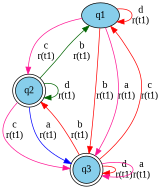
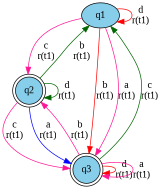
edge "q3" -> "q1": color red -> darkgreen
edge "q3" -> "q2": color red -> deeppink
